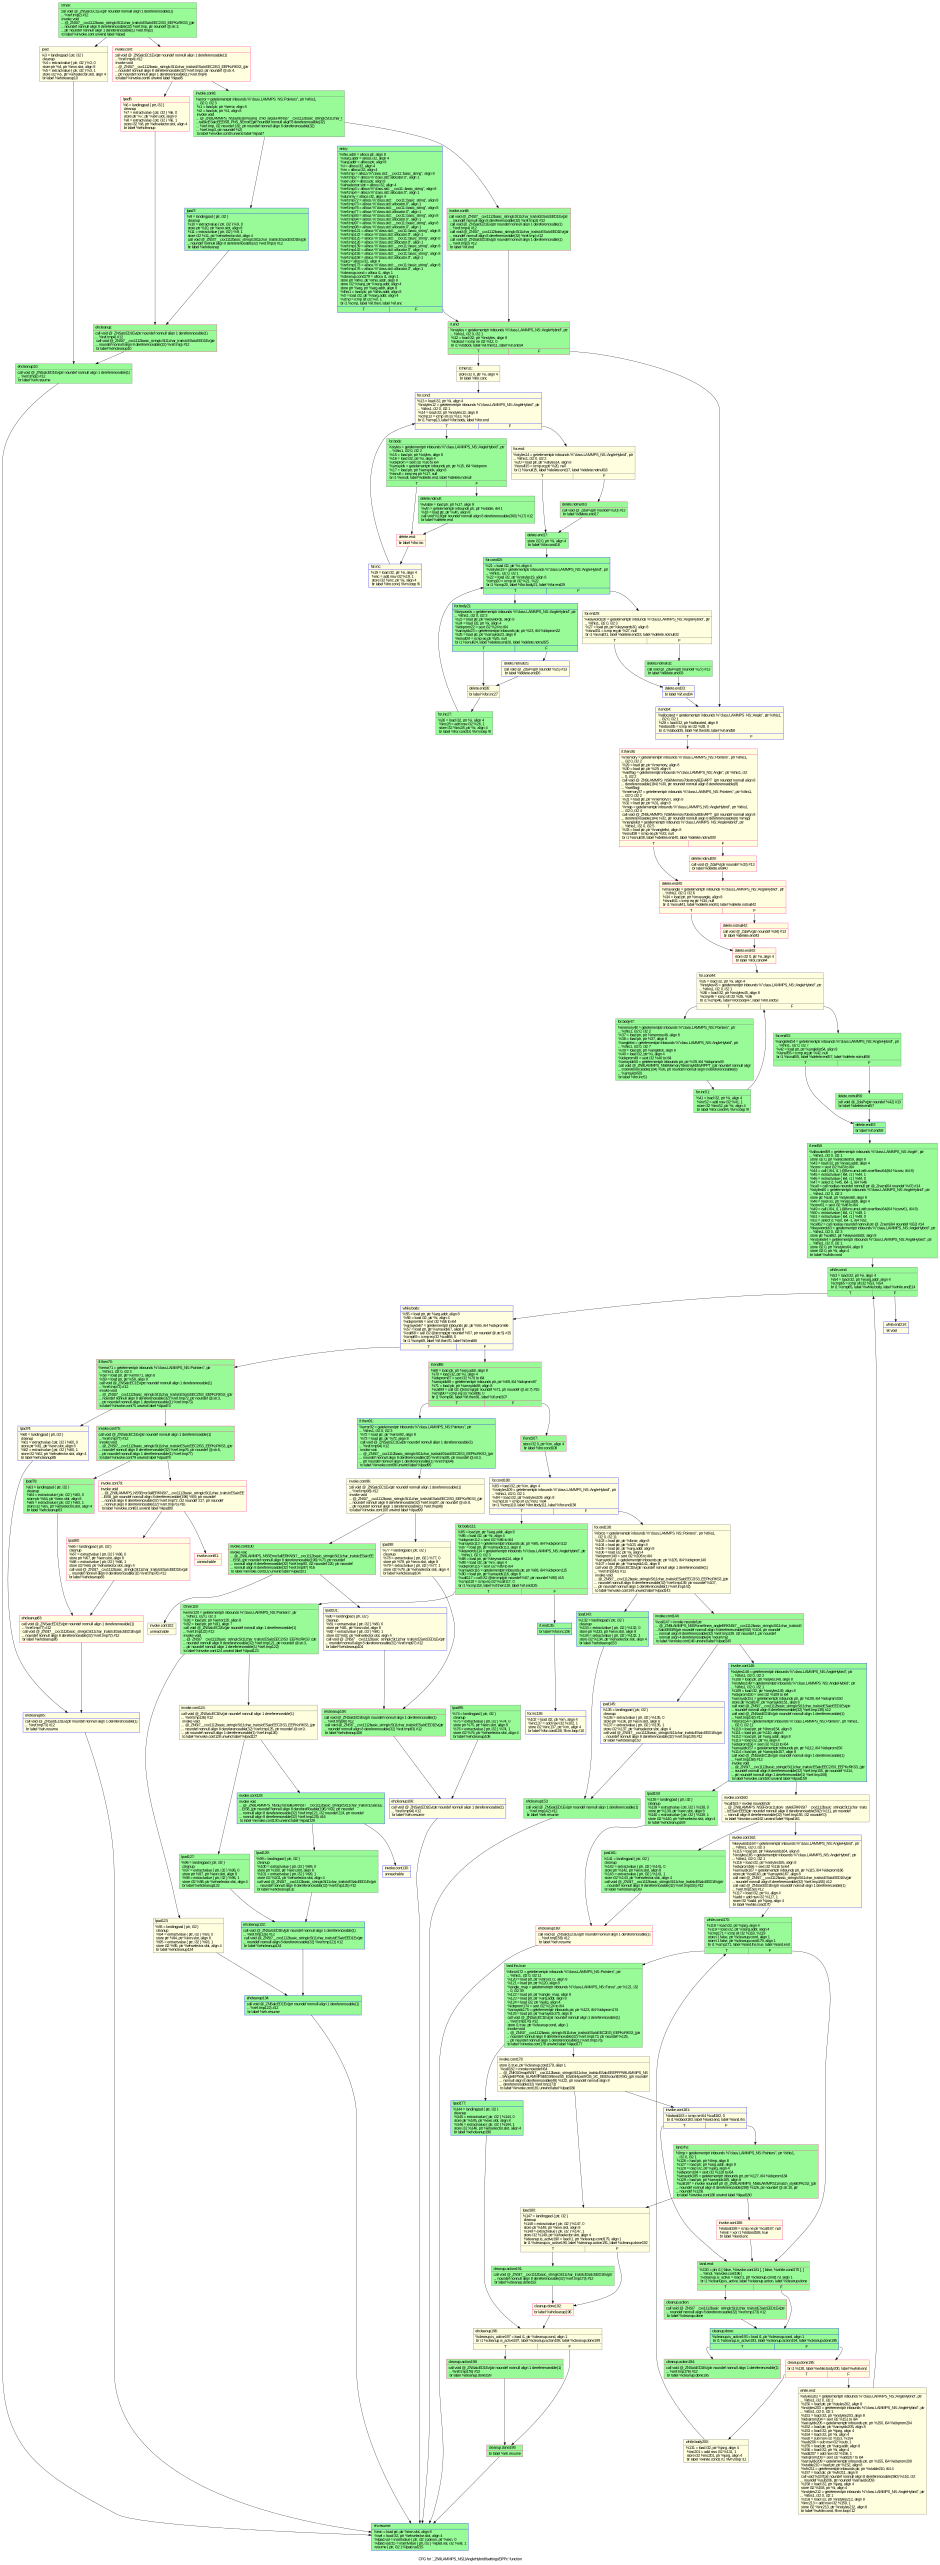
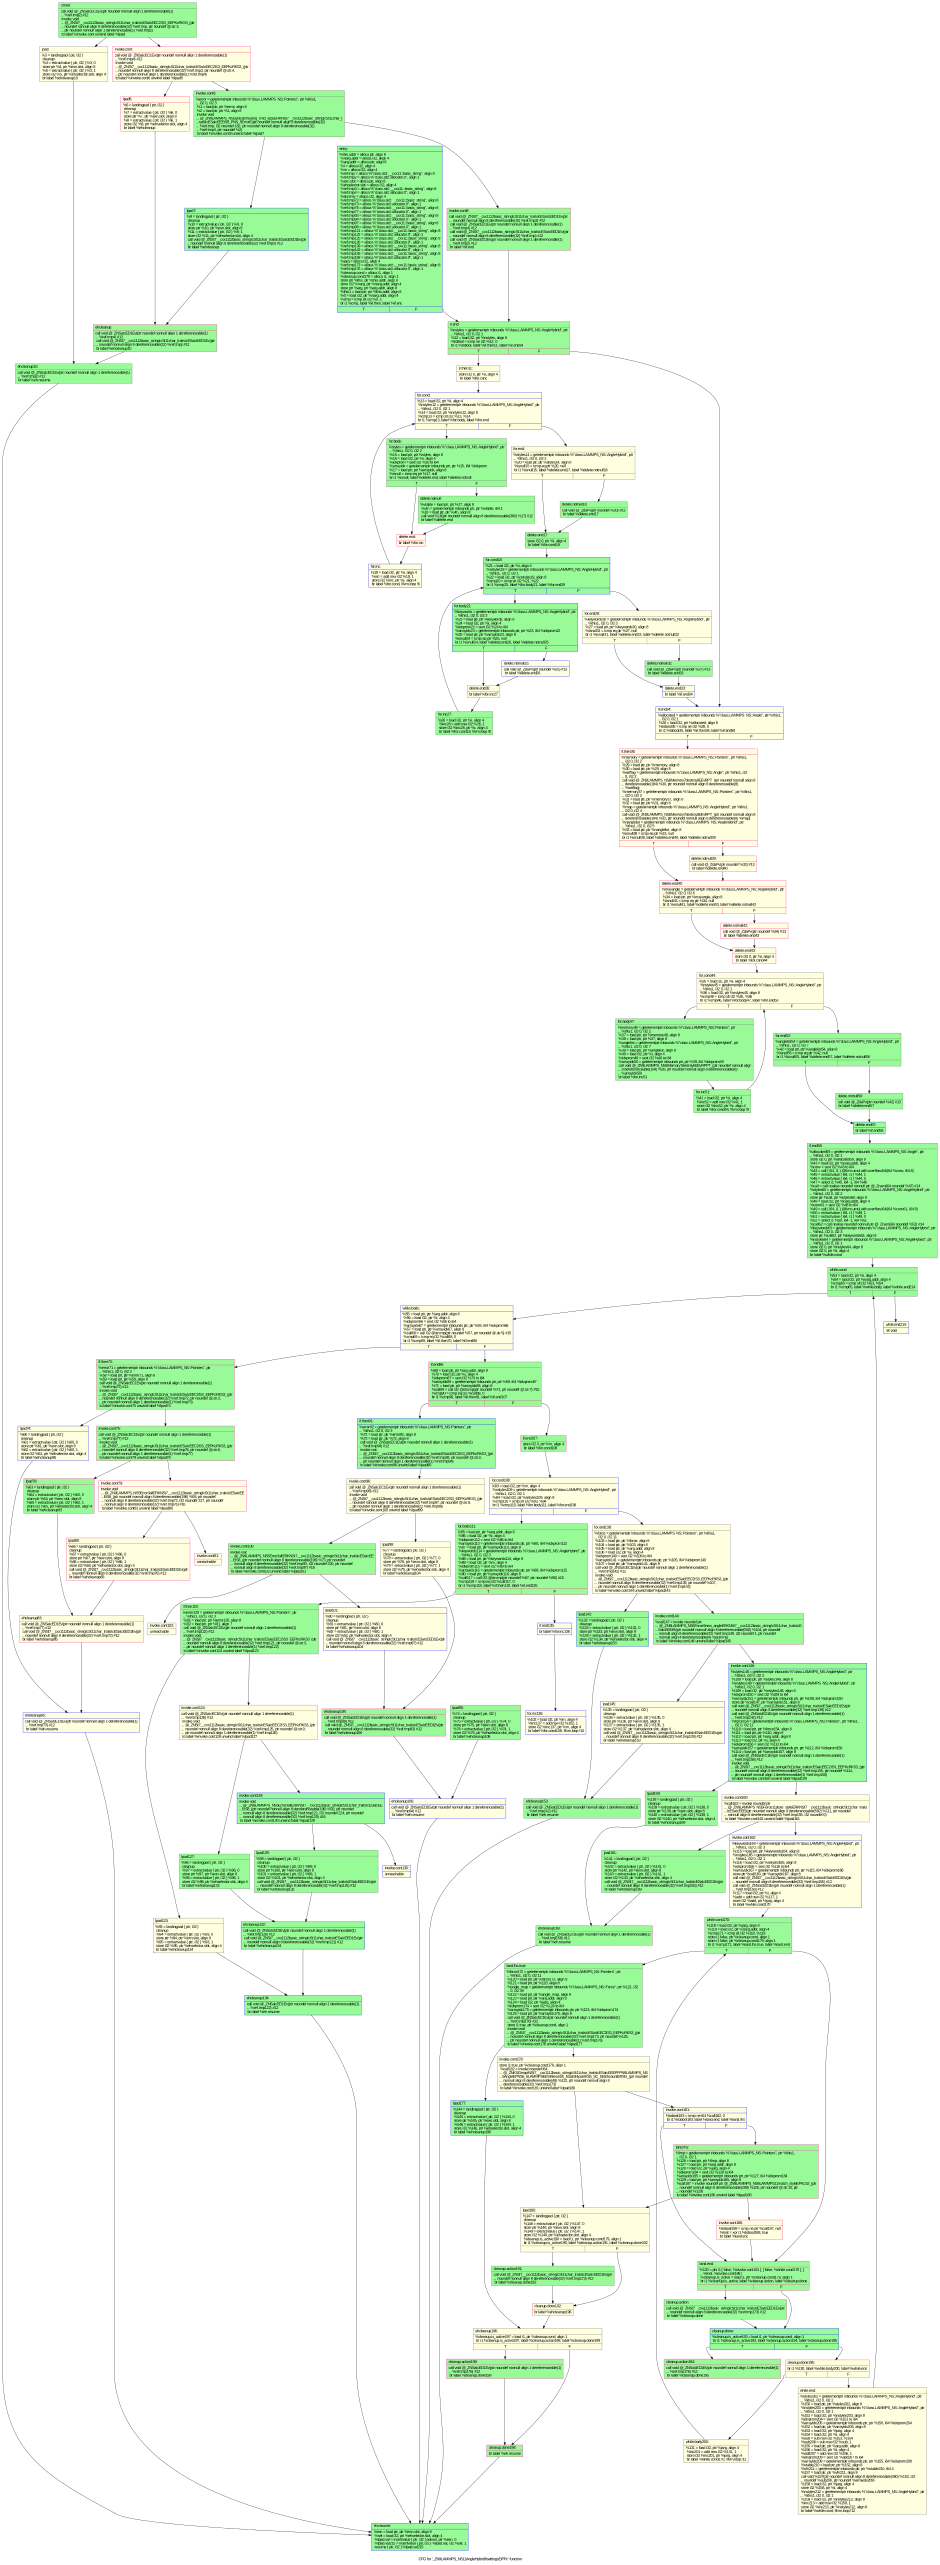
node "if.end135:": fillcolor palegreen -> lightyellow
node "ehcleanup169:": fillcolor lightyellow -> palegreen
